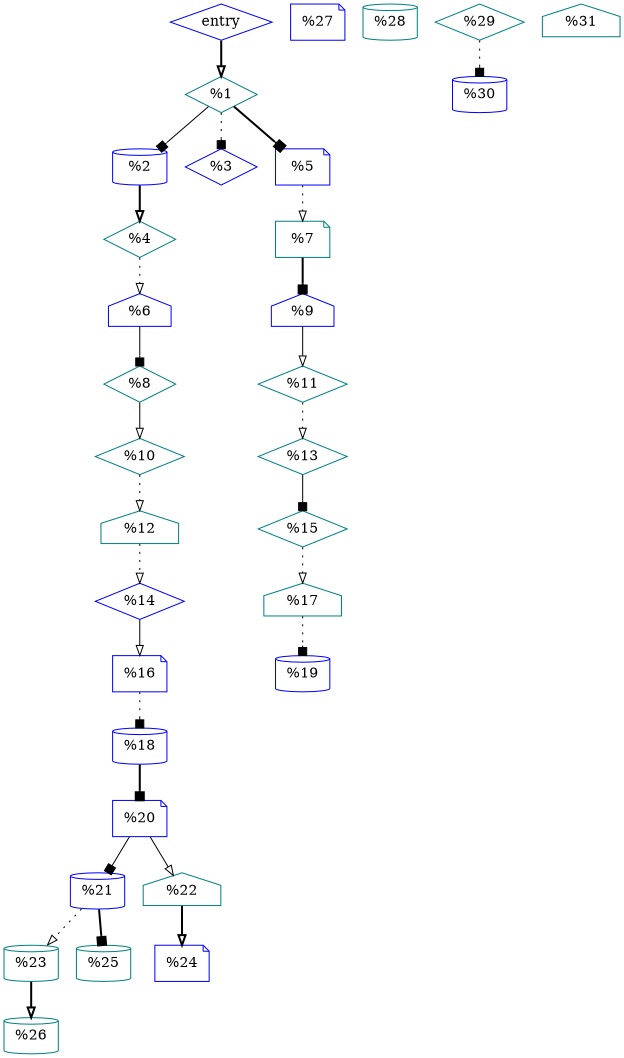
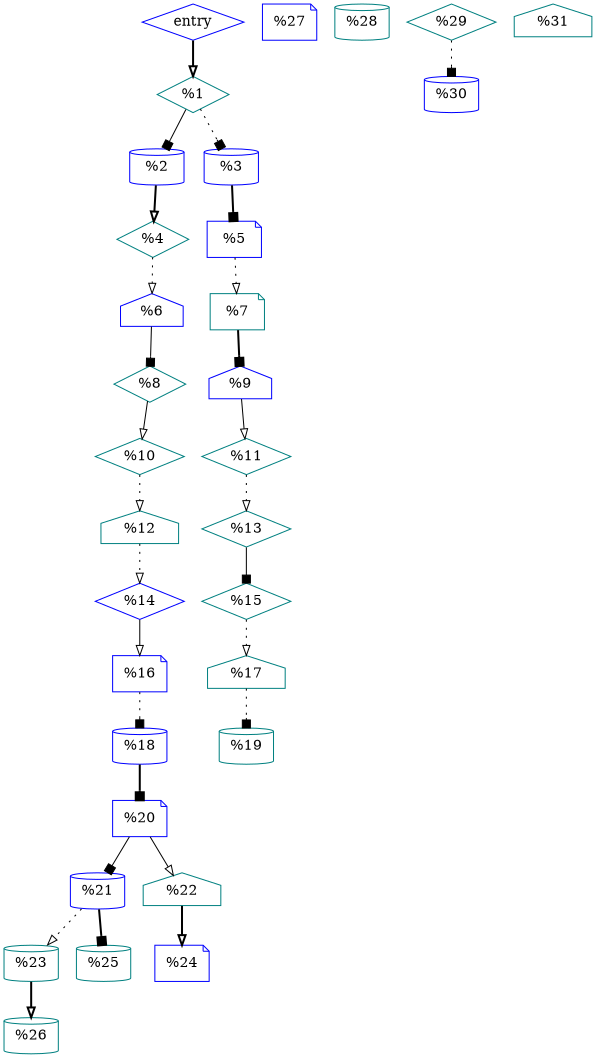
edge "%1" -> "%5": now "%3" -> "%5"
node "%3": shape diamond -> cylinder
node "%19": color blue -> teal
